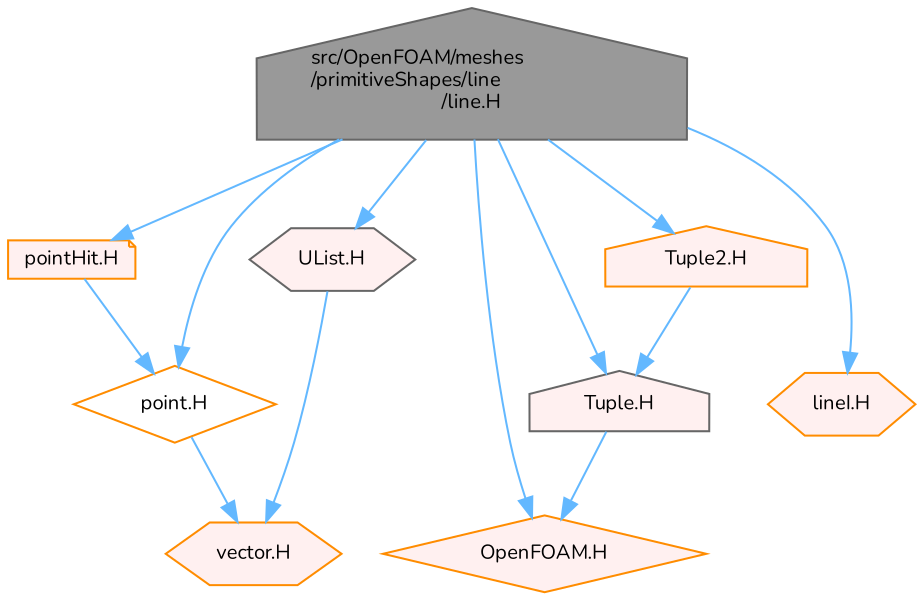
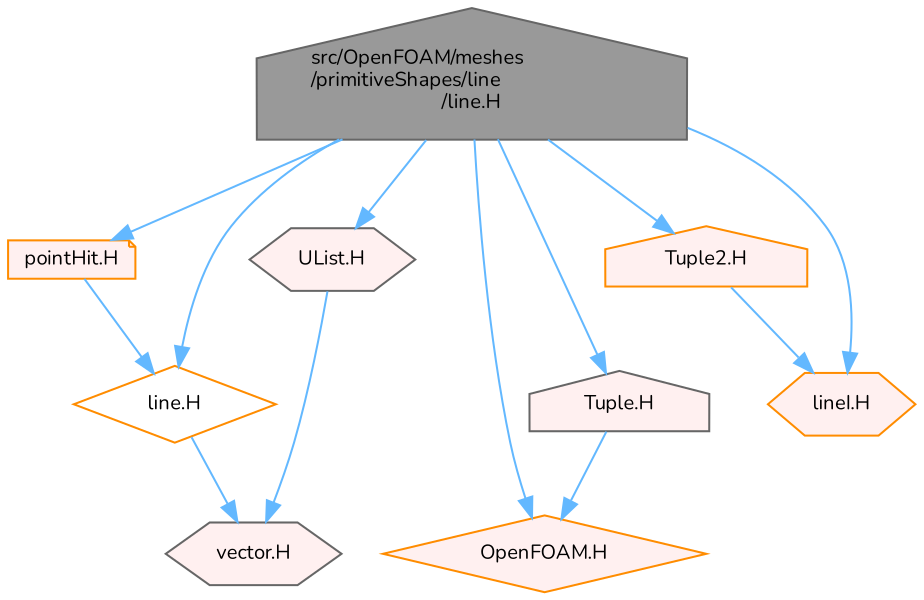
edge "Tuple2.H" -> "Tuple.H": now "Tuple2.H" -> "lineI.H"
node "point.H": label "point.H" -> "line.H"
node "vector.H": color darkorange -> gray40
